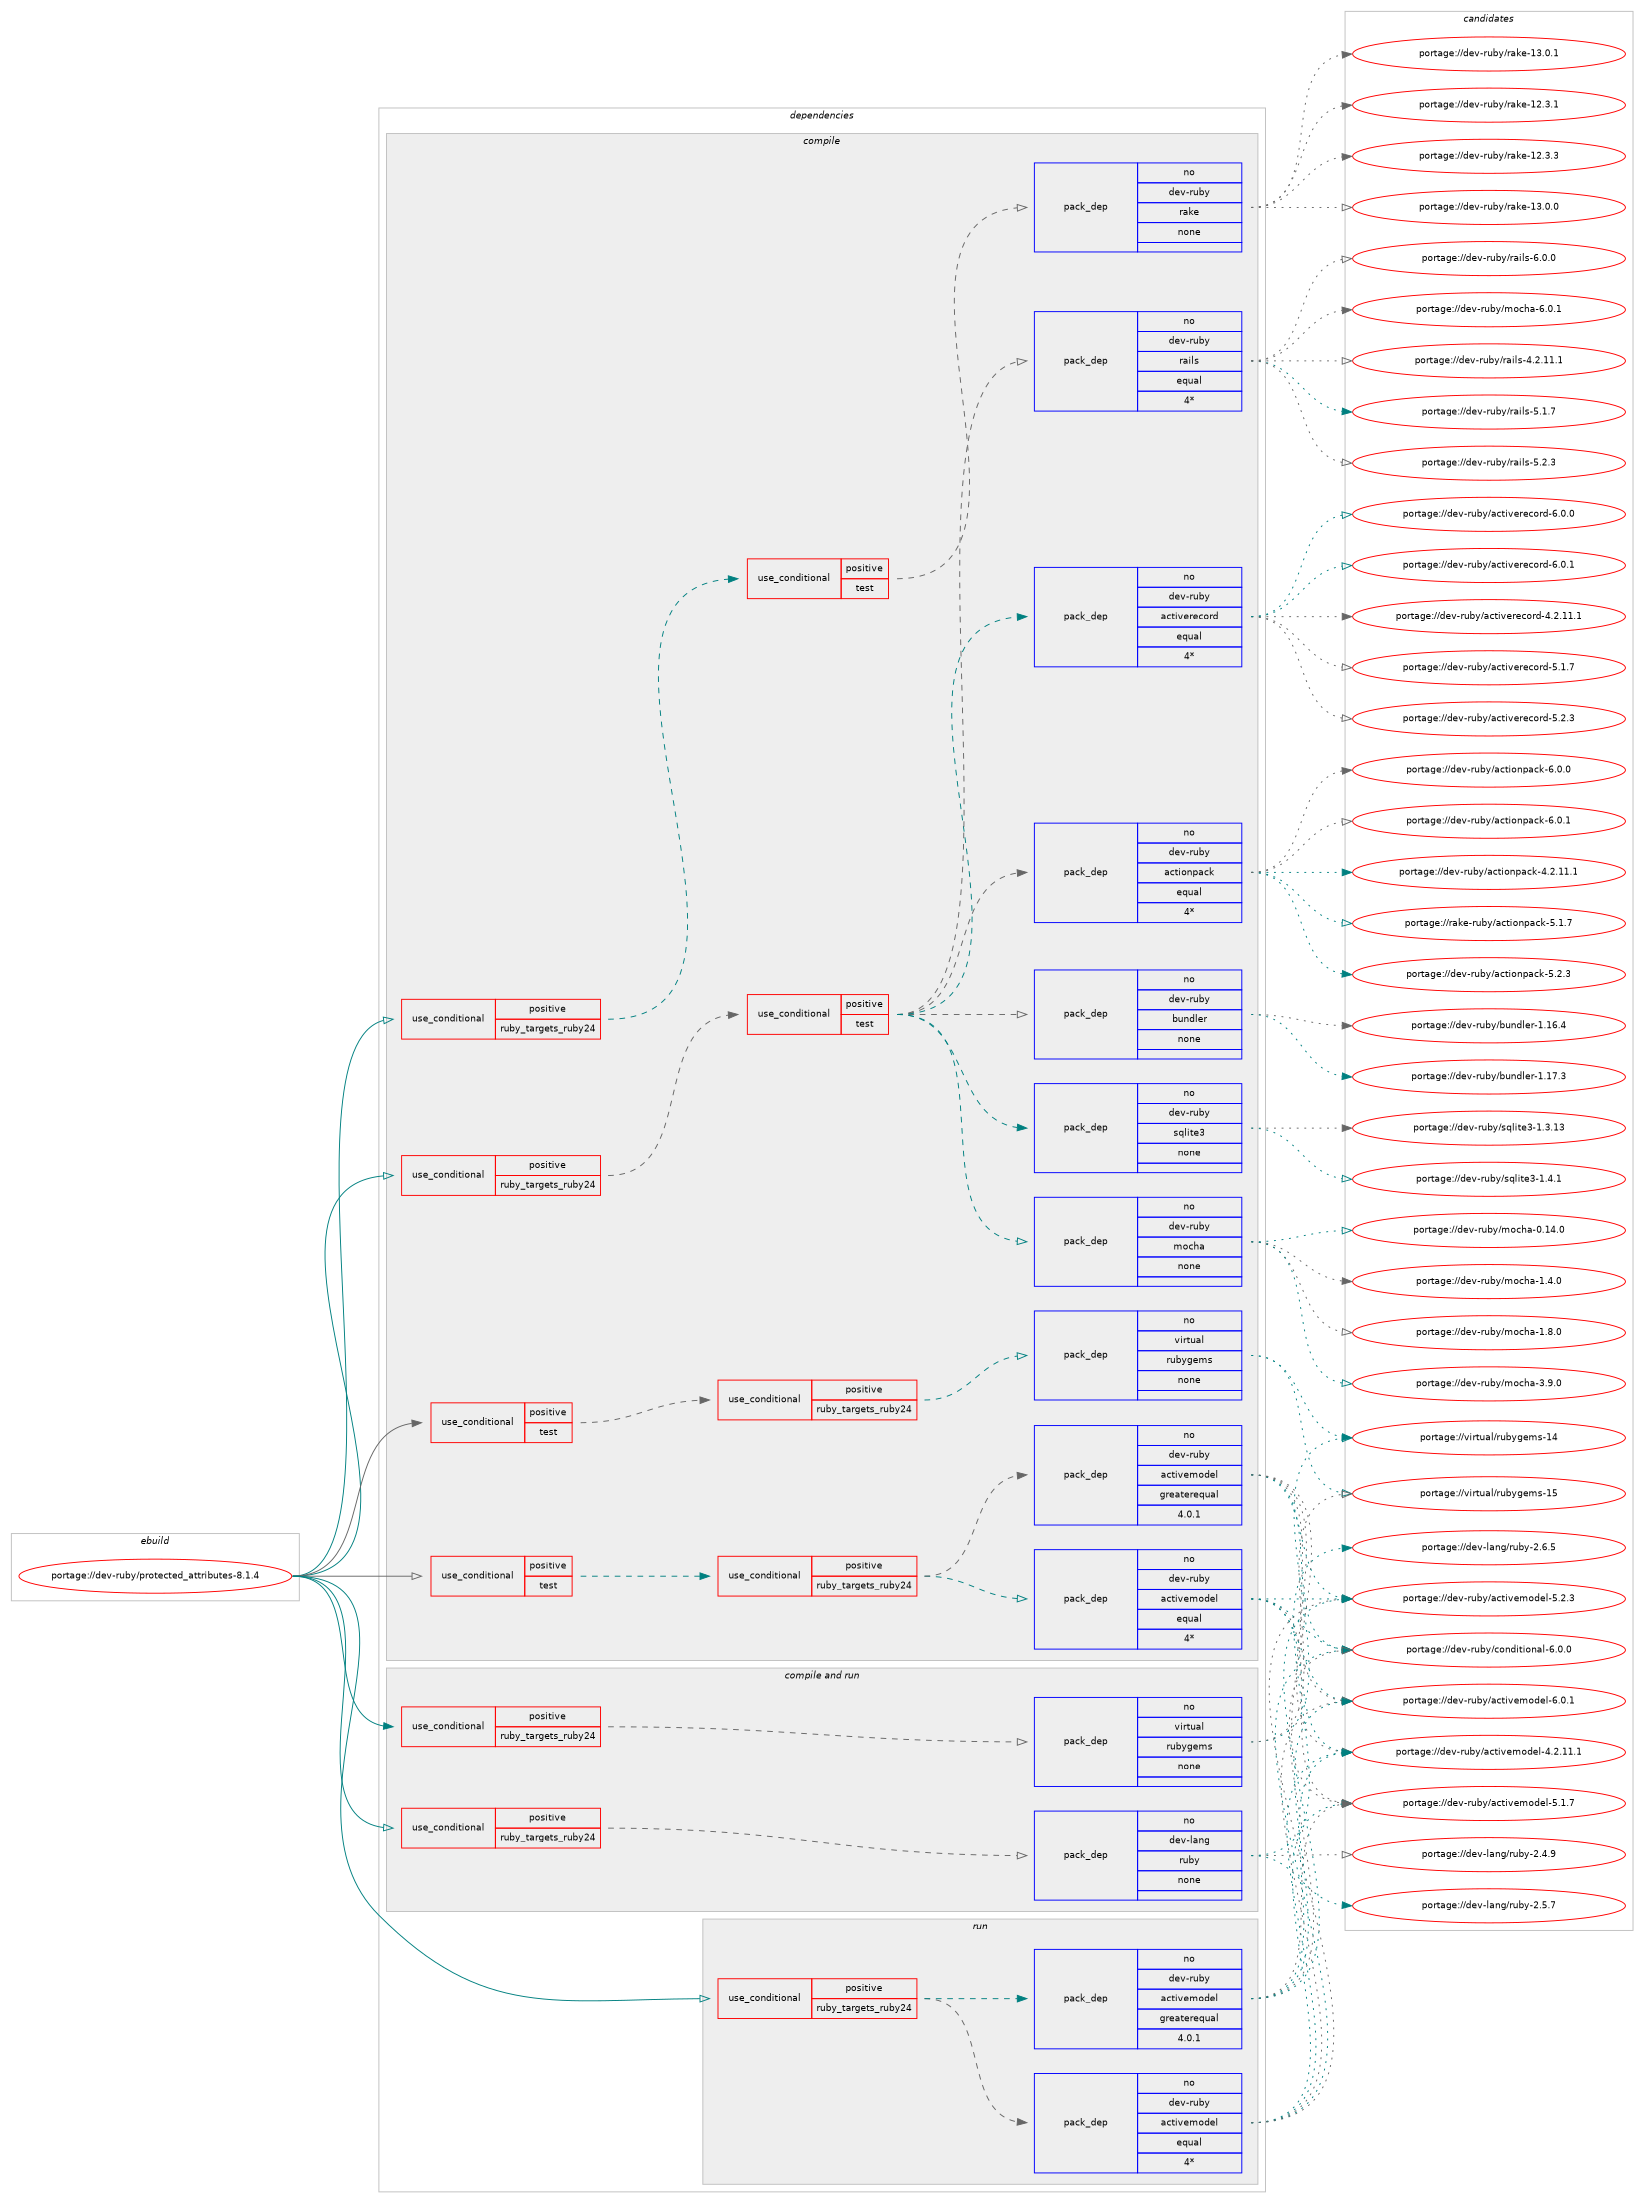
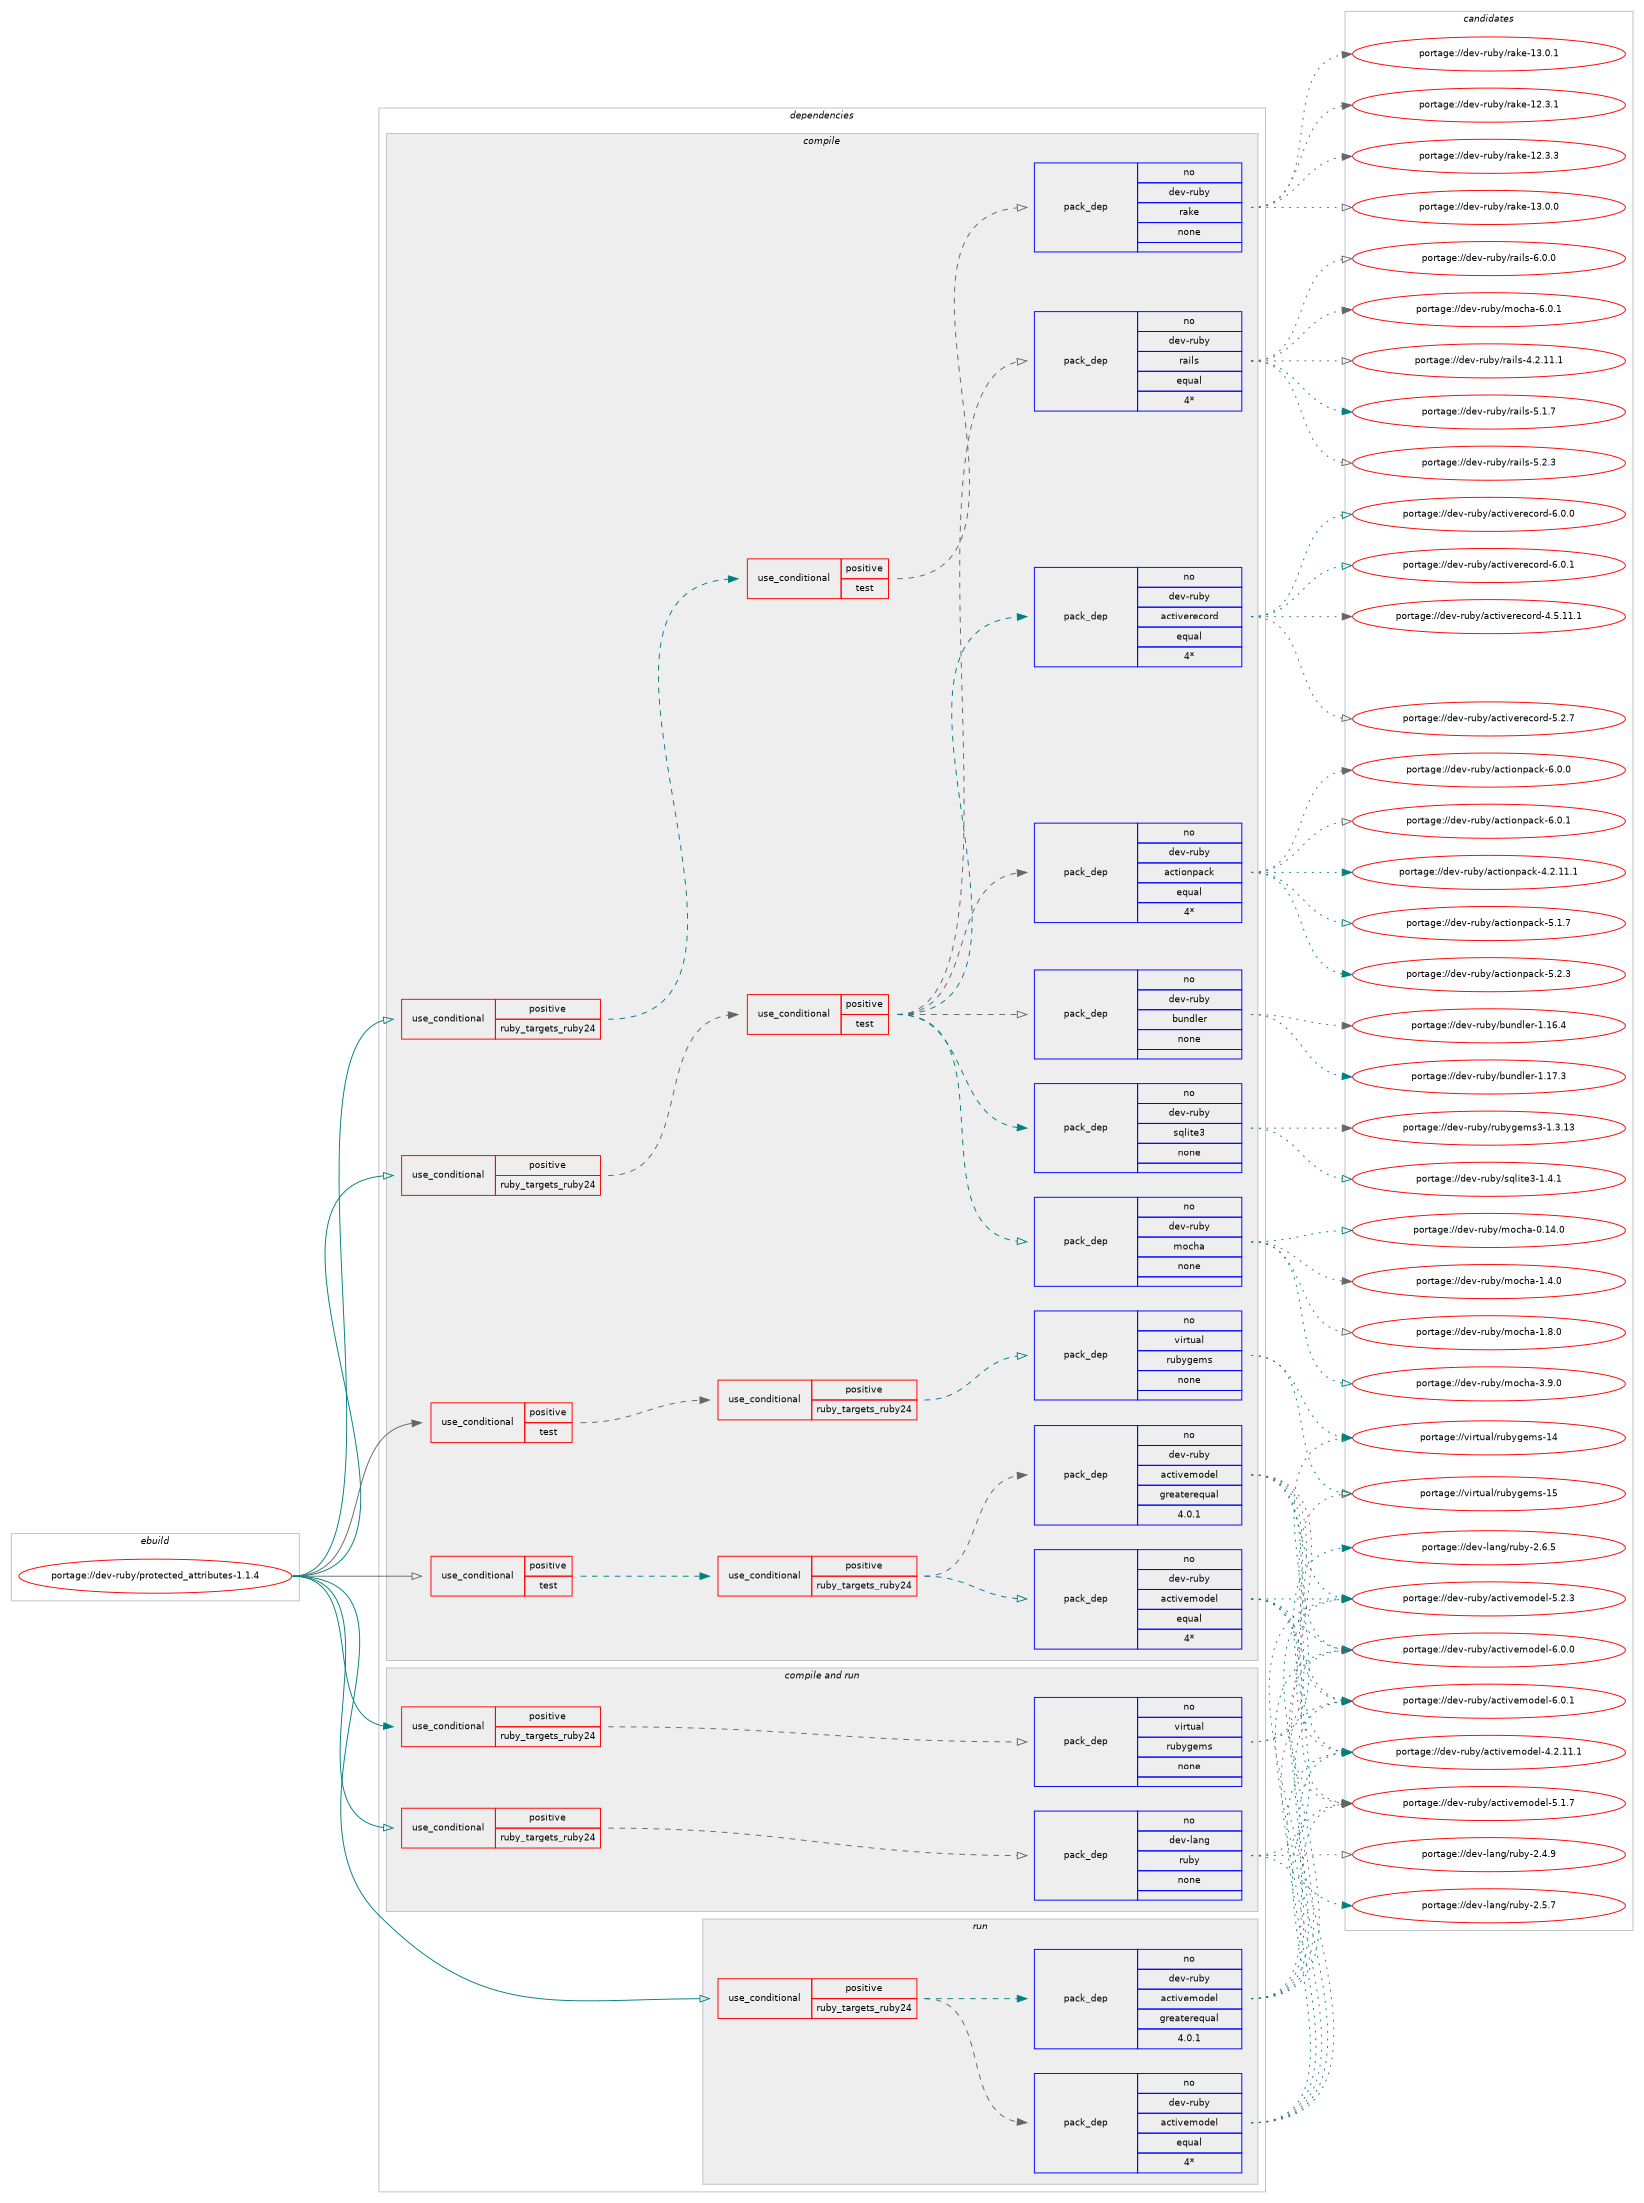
node "portage://dev-ruby/activerecord-4.2.11.1": label "portage://dev-ruby/activerecord-4.2.11.1" -> "portage://dev-ruby/activerecord-4.5.11.1"
node "portage://dev-ruby/activerecord-5.1.7": removed
node "portage://dev-ruby/activerecord-5.2.3": label "portage://dev-ruby/activerecord-5.2.3" -> "portage://dev-ruby/activerecord-5.2.7"
node "portage://rake-ruby/actionpack-5.1.7": label "portage://rake-ruby/actionpack-5.1.7" -> "portage://dev-ruby/actionpack-5.1.7"
node "portage://dev-ruby/sqlite3-1.3.13": label "portage://dev-ruby/sqlite3-1.3.13" -> "portage://dev-ruby/rubygems3-1.3.13"
node "portage://dev-ruby/protected_attributes-8.1.4": label "portage://dev-ruby/protected_attributes-8.1.4" -> "portage://dev-ruby/protected_attributes-1.1.4"
node "portage://dev-ruby/conditional-6.0.0": label "portage://dev-ruby/conditional-6.0.0" -> "portage://dev-ruby/activemodel-6.0.0"
